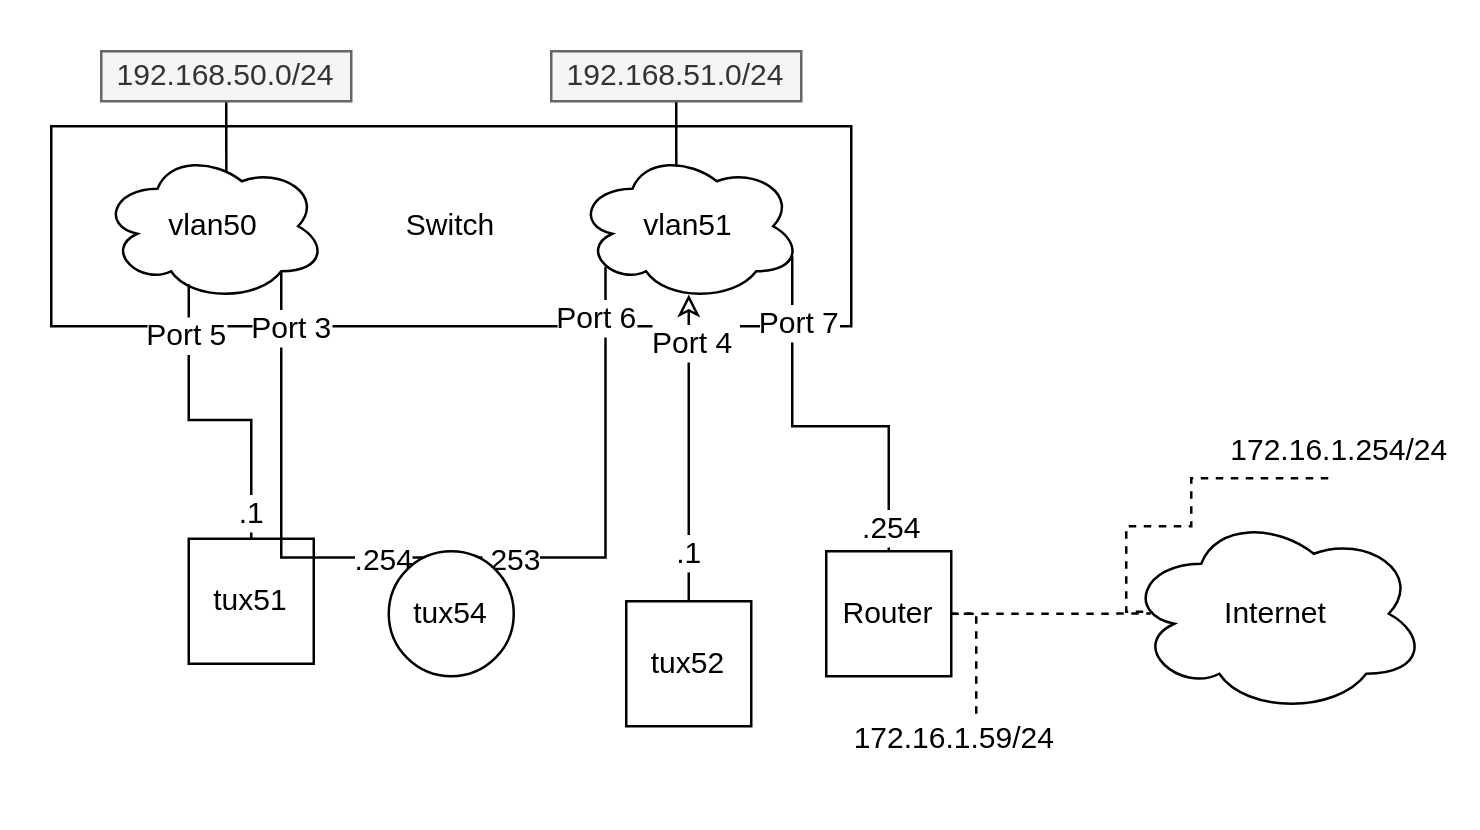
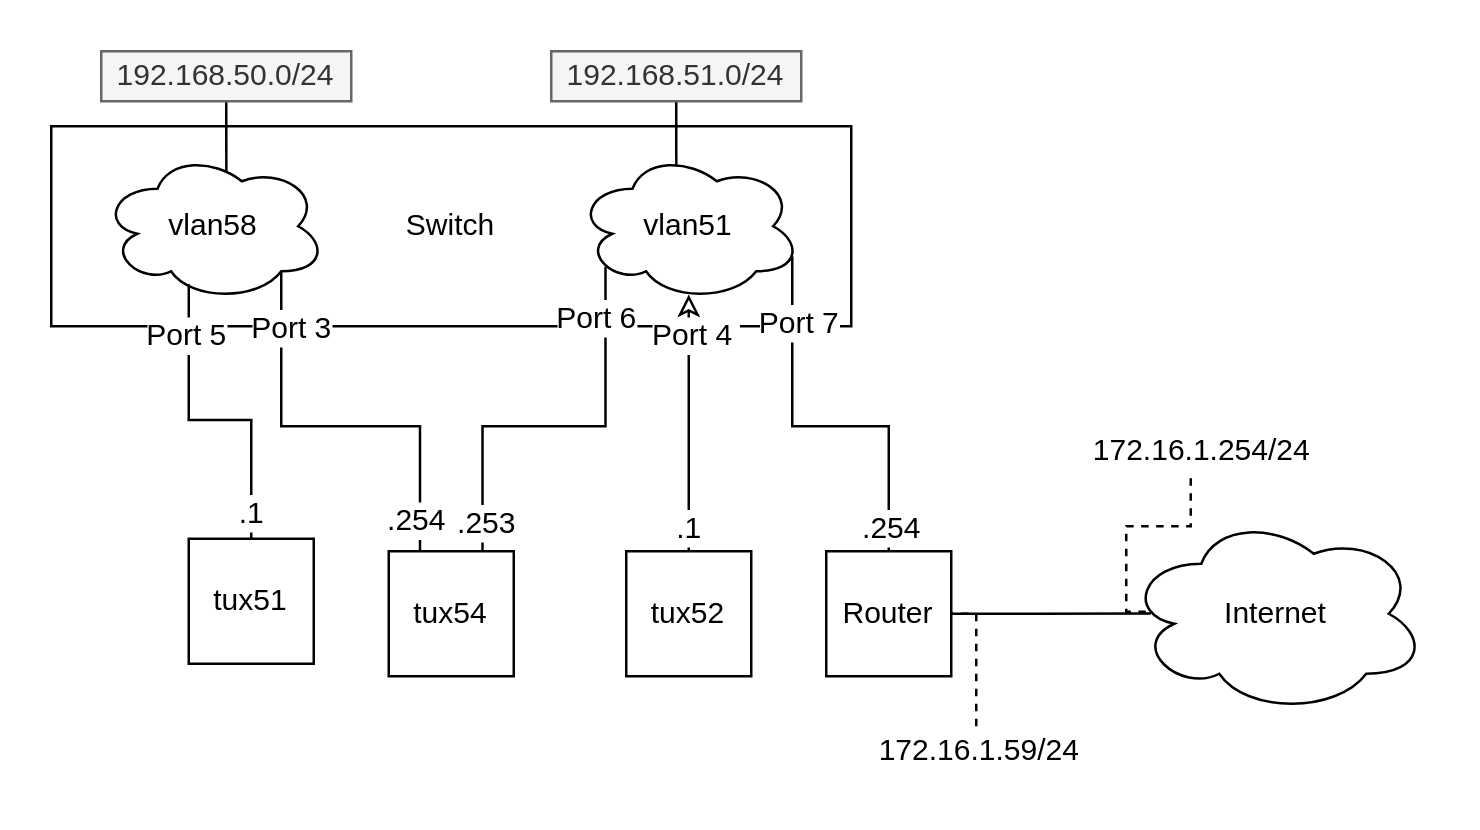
node "vlan50": label "vlan50" -> "vlan58"
node "172.16.1.254/24": moved (1339, 451) -> (1201, 451)
node "tux54": shape ellipse -> rectangle
edge "Router" -- "Internet": style dashed -> solid
node "tux52": moved (689, 664) -> (689, 614)
node "172.16.1.59/24": moved (954, 739) -> (979, 751)
